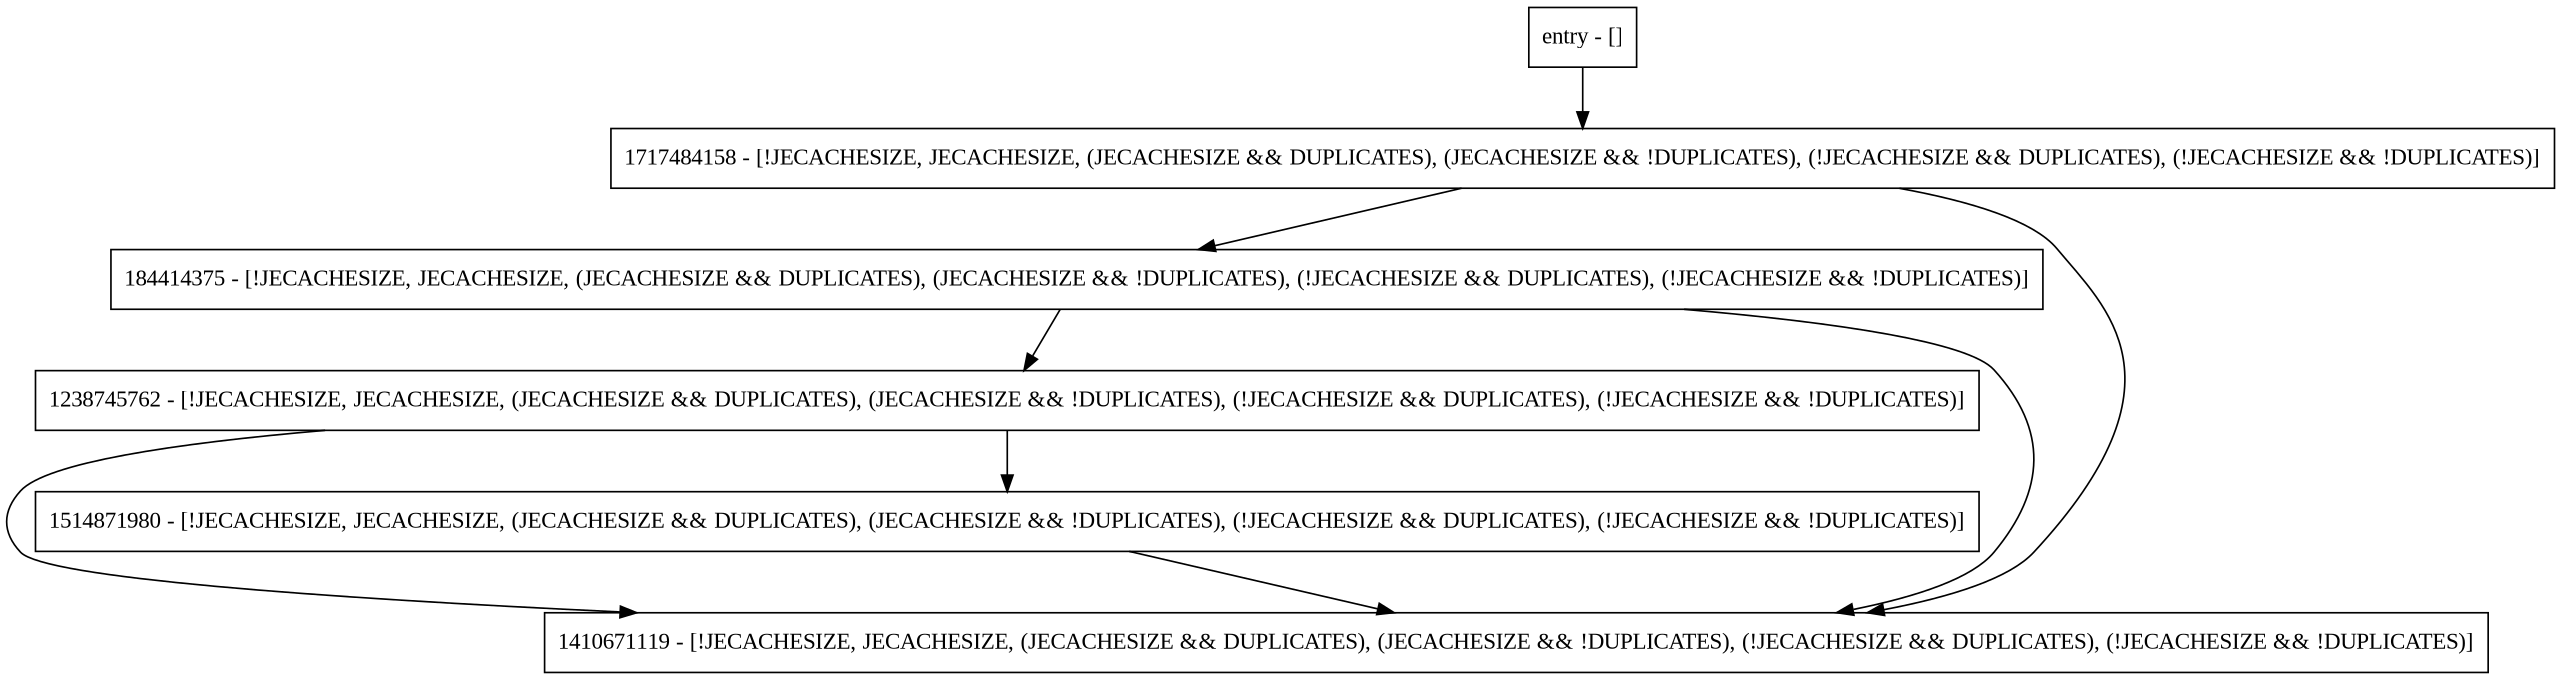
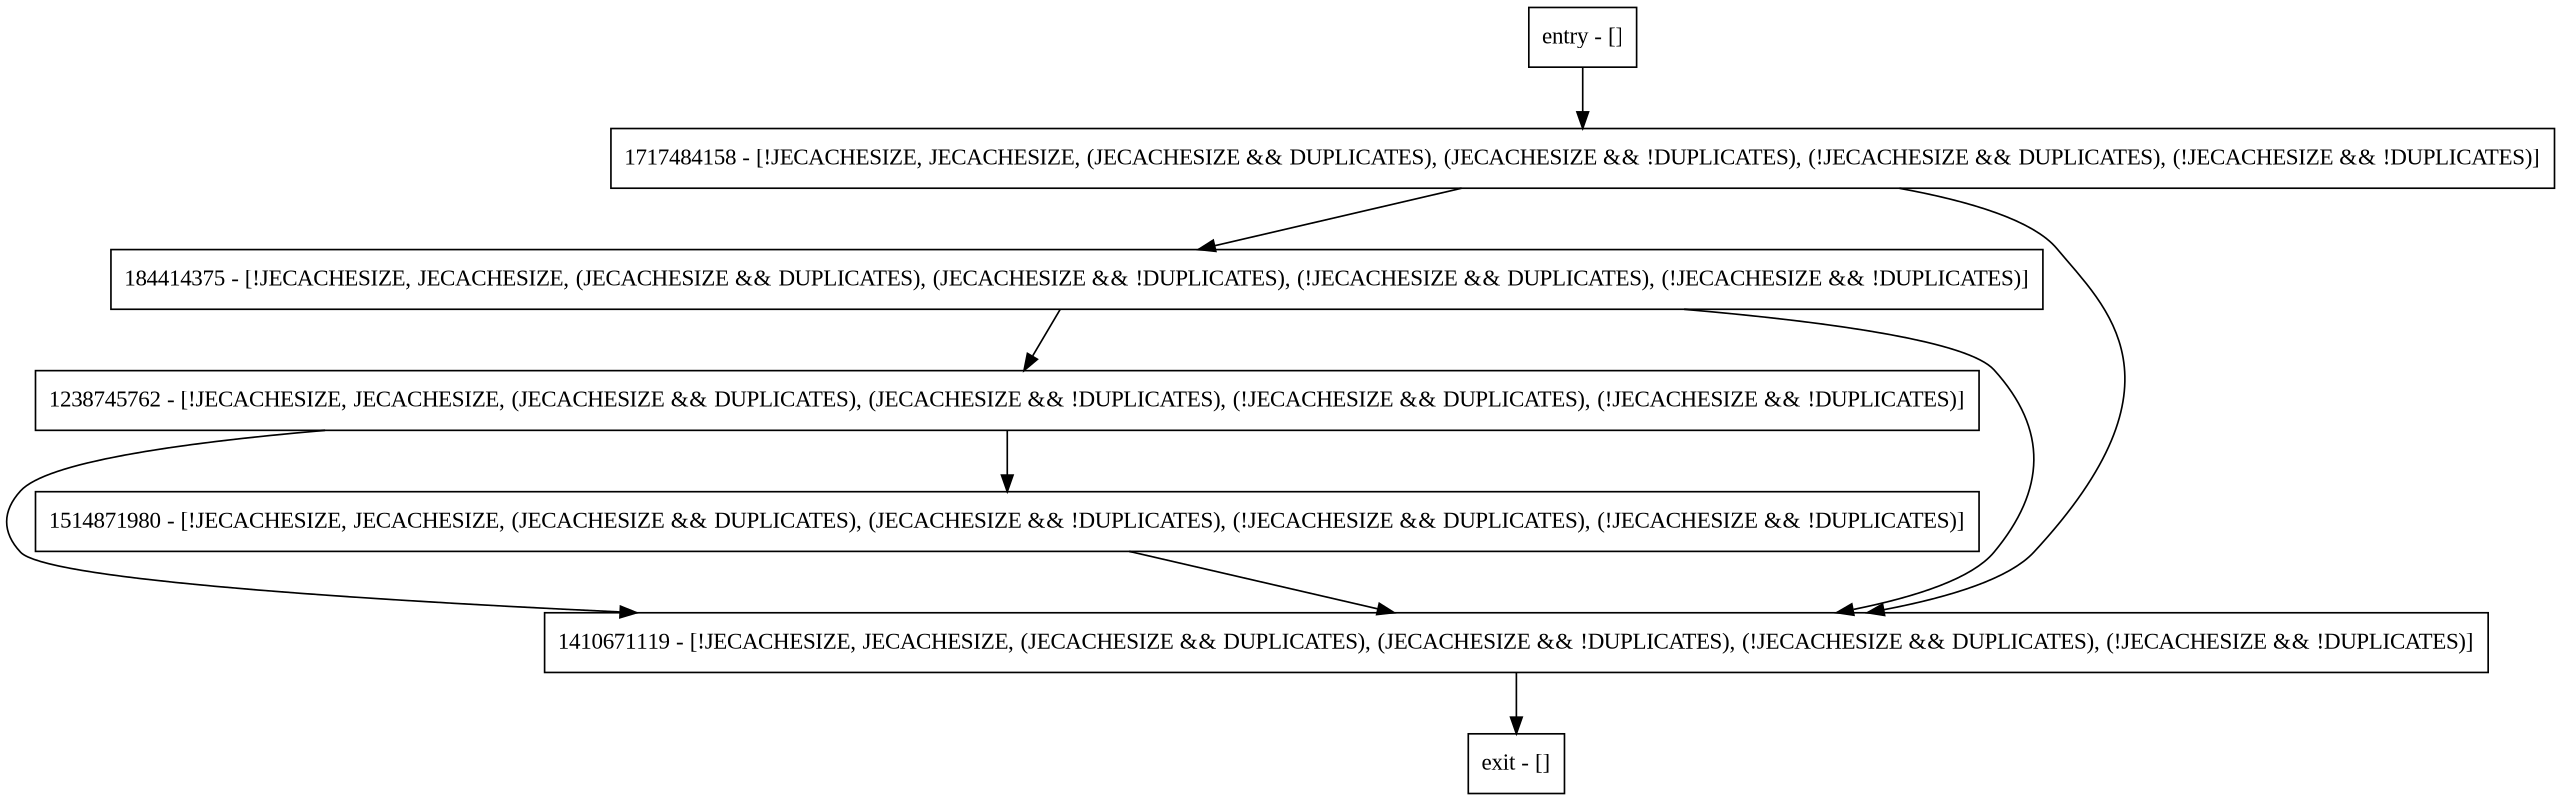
node "exit - []": added
